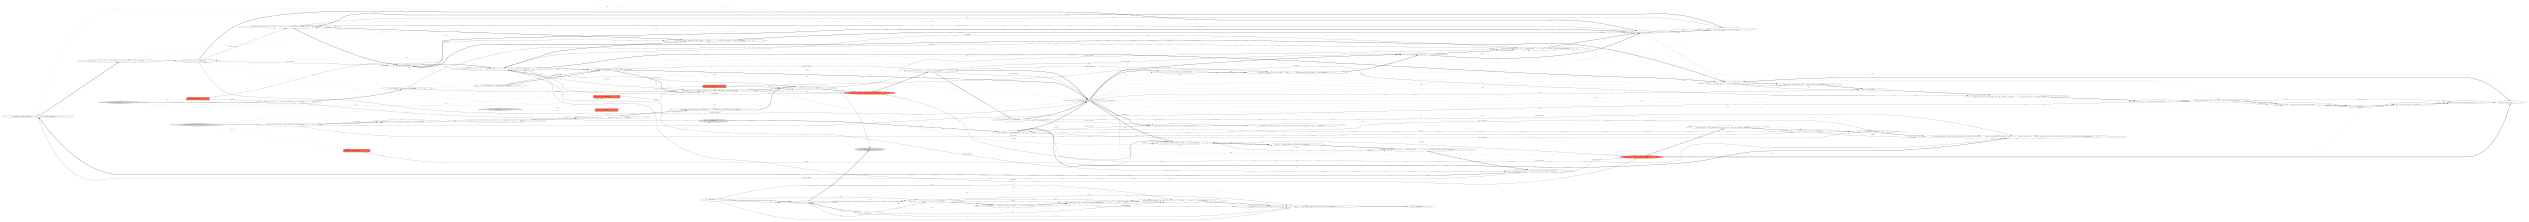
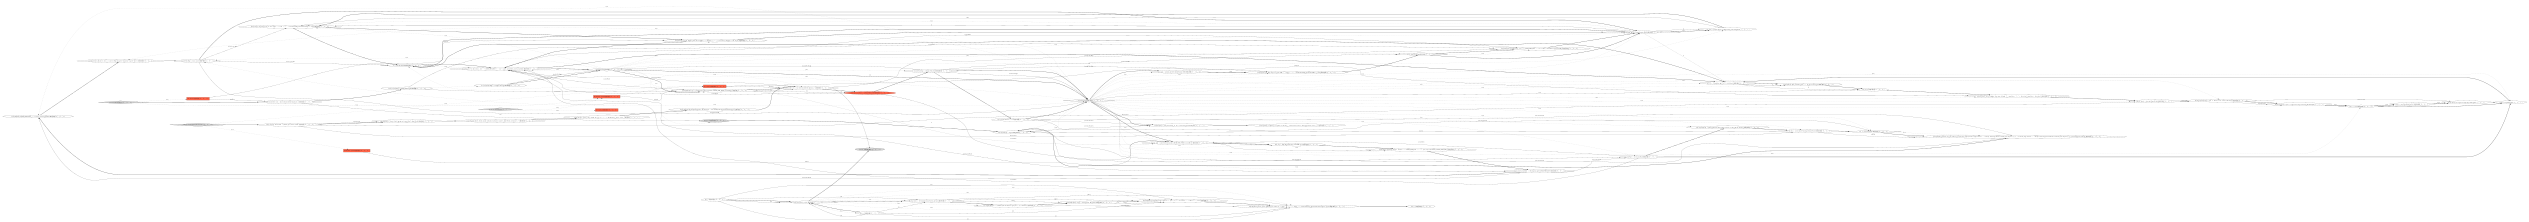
edge "0 < docsOnThisPage@@@12@@@['1', '0', '1']" -> "0 == docsOnThisPage@@@15@@@['1', '0', '0']": removed
edge "null == count@@@35@@@['0', '0', '1']" -> "++count.value@@@39@@@['0', '0', '1']": added
edge "previousFacets = facets@@@47@@@['0', '0', '1']" -> "0 < docsOnThisPage@@@12@@@['1', '0', '1']": style bold -> dotted
edge "previousFacets = facets@@@47@@@['0', '0', '1']" -> "null != previousFacets@@@44@@@['0', '0', '1']": now "previousFacets = facets@@@47@@@['0', '0', '1']" -> "cursorMark = nextCursorMark@@@41@@@['0', '0', '1']"
node "cursorMark = nextCursorMark@@@41@@@['0', '0', '1']": fillcolor tomato -> white
